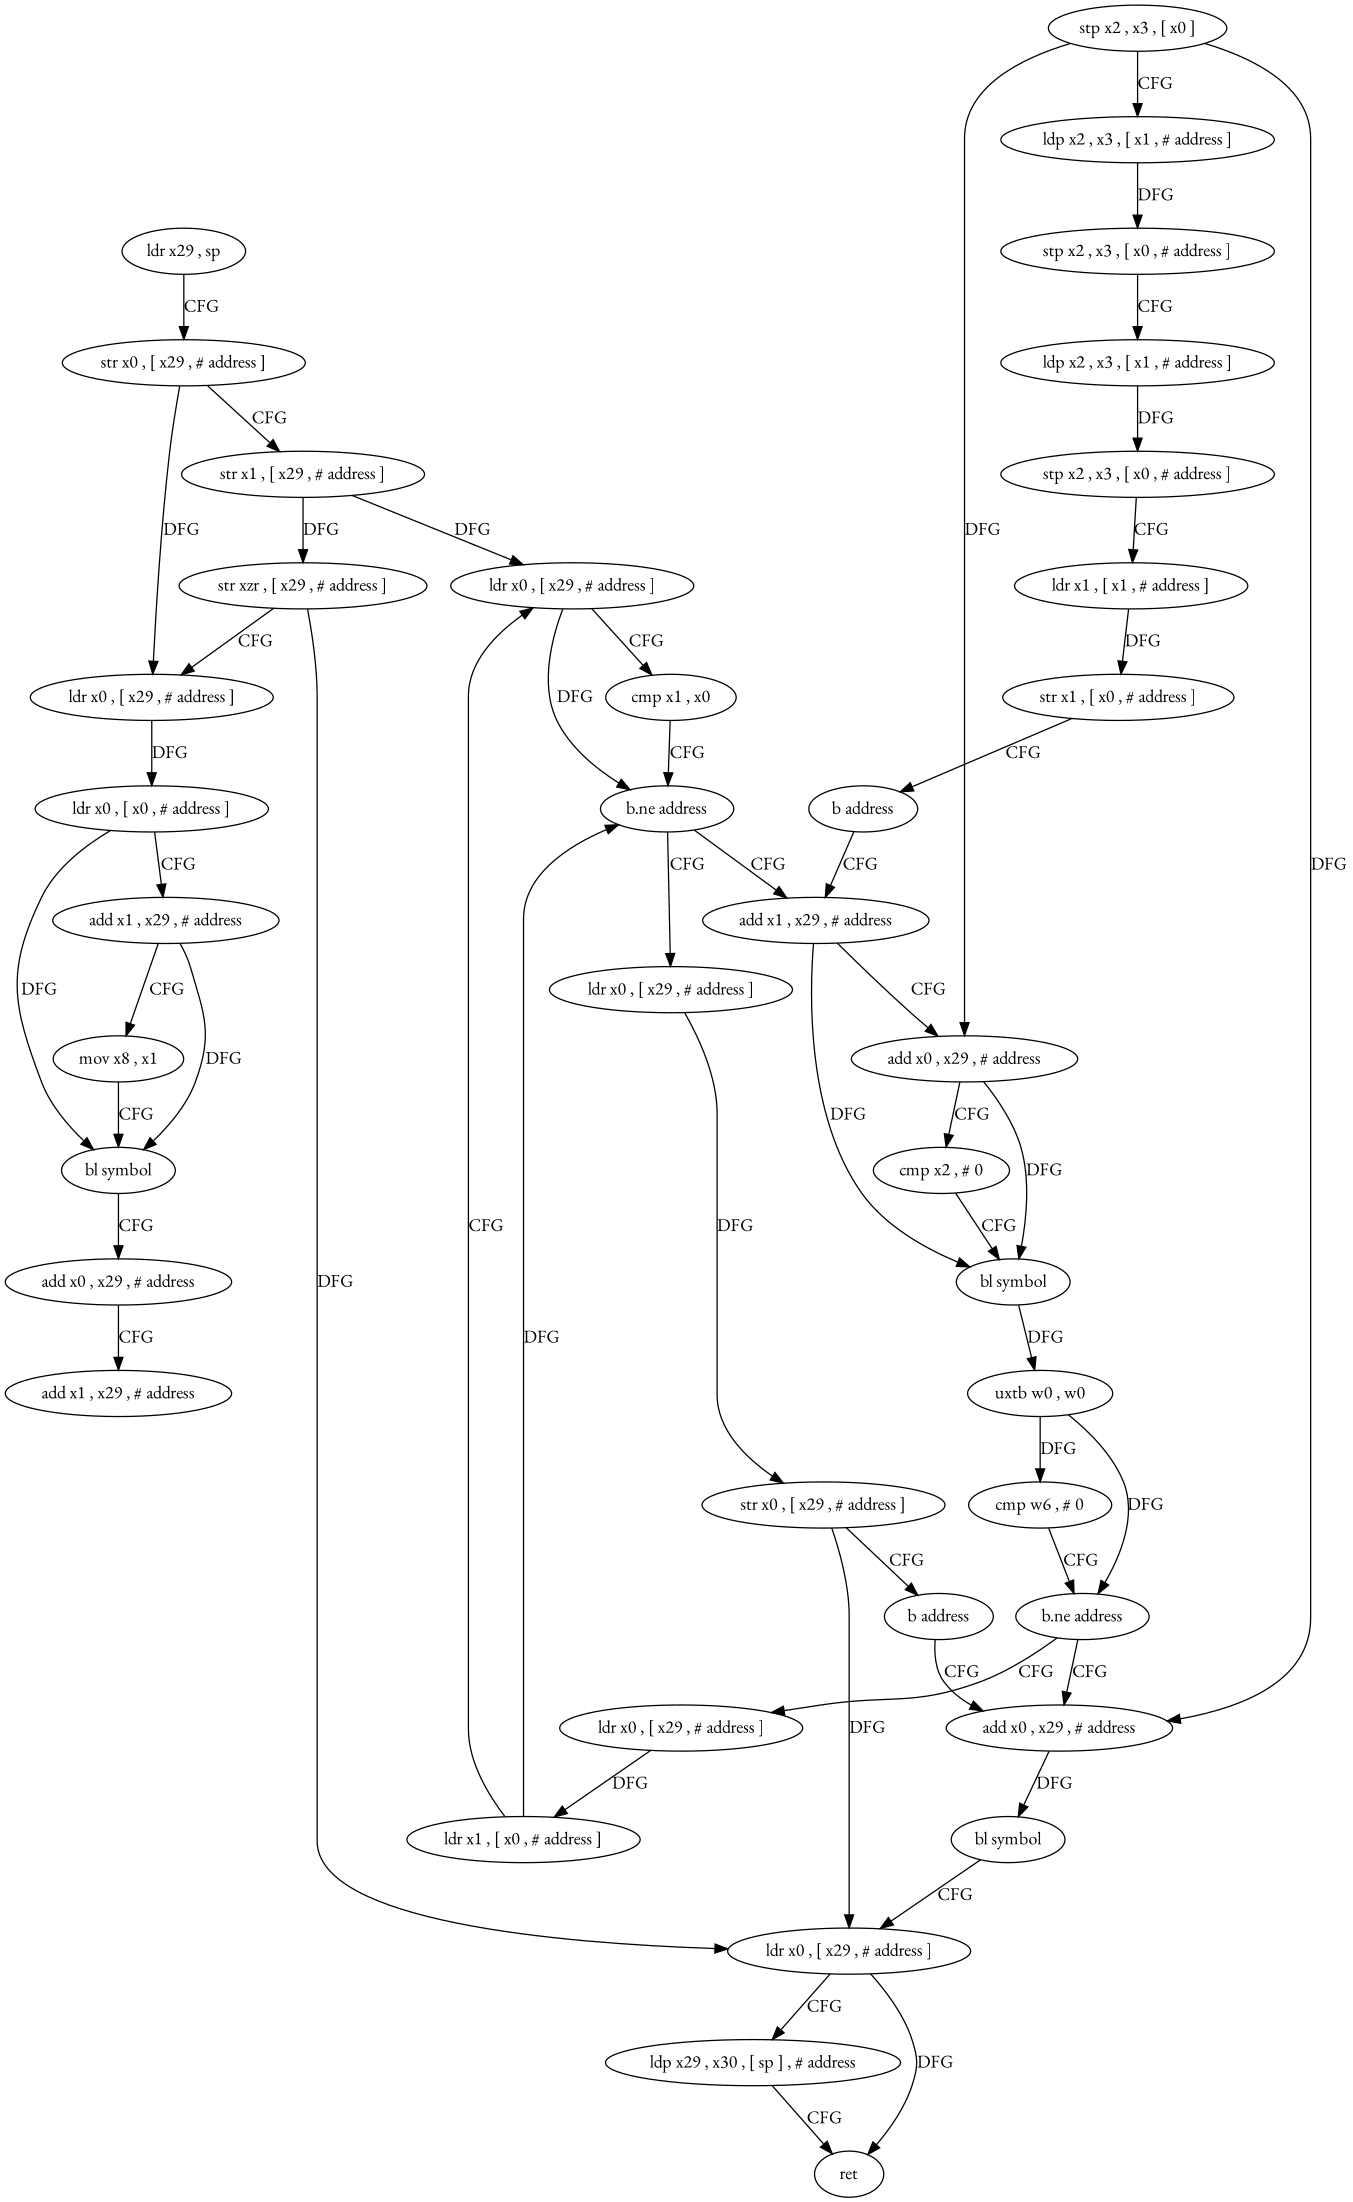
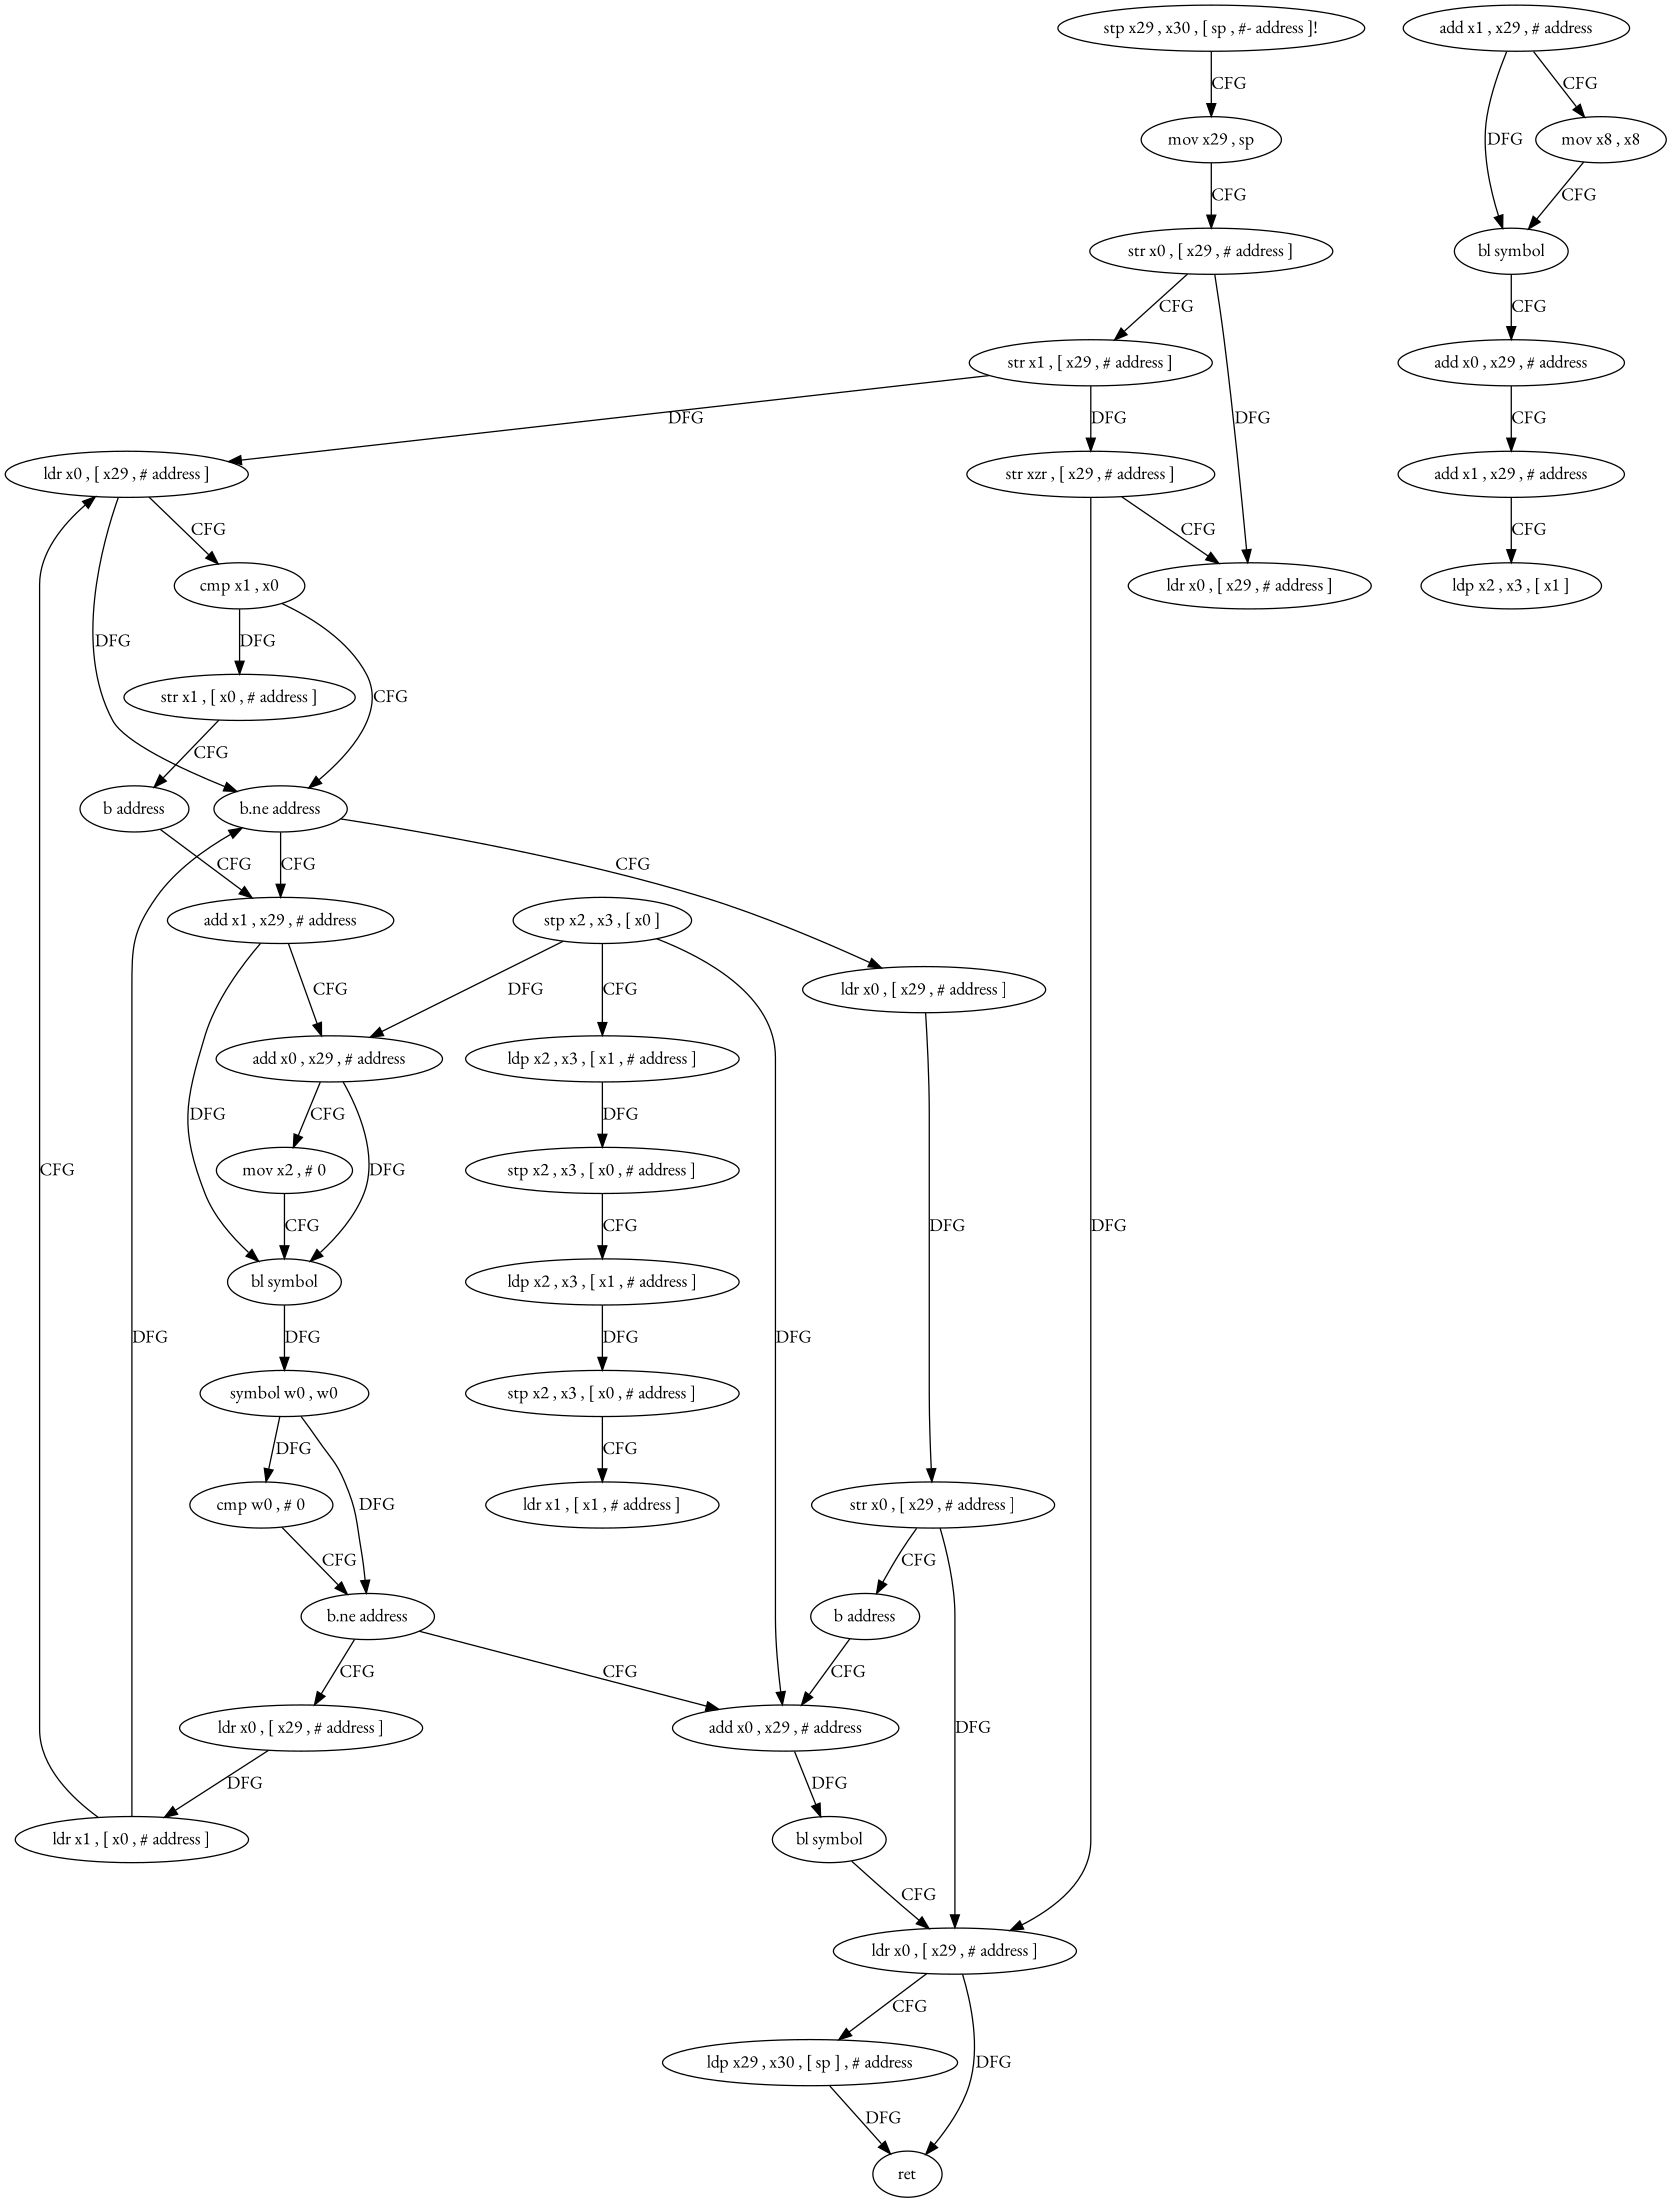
node "stp x29 , x30 , [ sp , #- address ]!": added
node "ldr x29 , sp": label "ldr x29 , sp" -> "mov x29 , sp"
node "ldp x2 , x3 , [ x1 ]": added
edge "ldr x1 , [ x1 , # address ]" -> "str x1 , [ x0 , # address ]": now "cmp x1 , x0" -> "str x1 , [ x0 , # address ]"
node "ldr x0 , [ x0 , # address ]": removed
node "mov x8 , x1": label "mov x8 , x1" -> "mov x8 , x8"
node "cmp x2 , # 0": label "cmp x2 , # 0" -> "mov x2 , # 0"
node "uxtb w0 , w0": label "uxtb w0 , w0" -> "symbol w0 , w0"
node "cmp w6 , # 0": label "cmp w6 , # 0" -> "cmp w0 , # 0"
edge "ldp x29 , x30 , [ sp ] , # address" -> "ret": label "CFG" -> "DFG"
